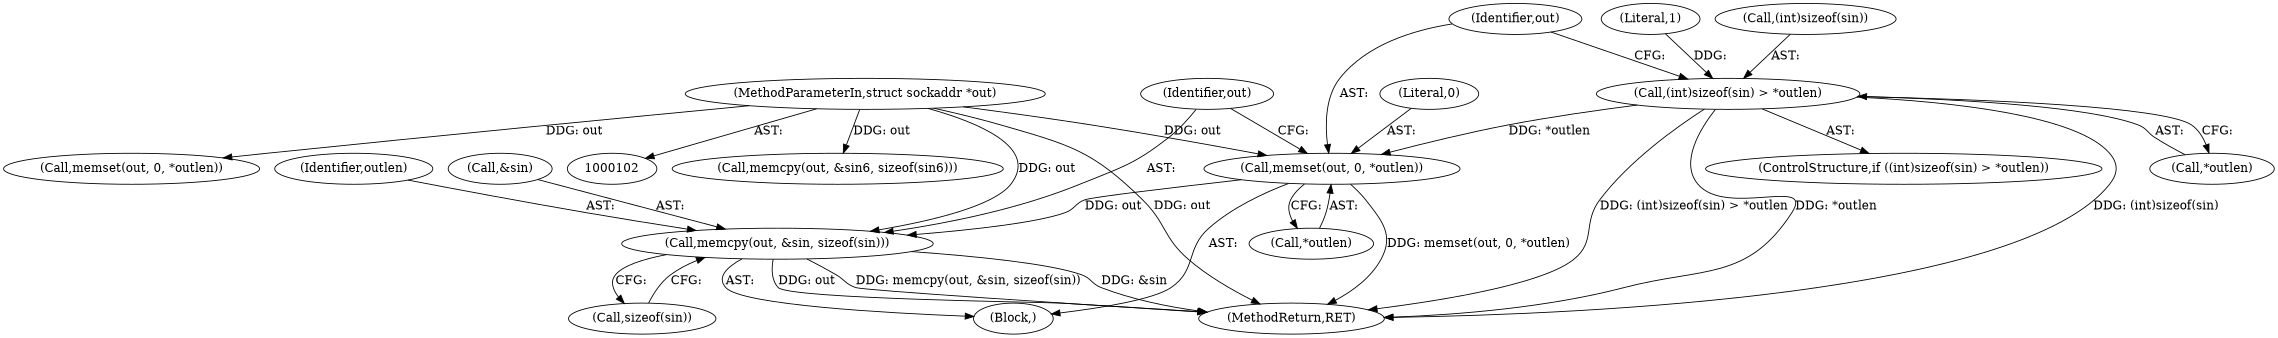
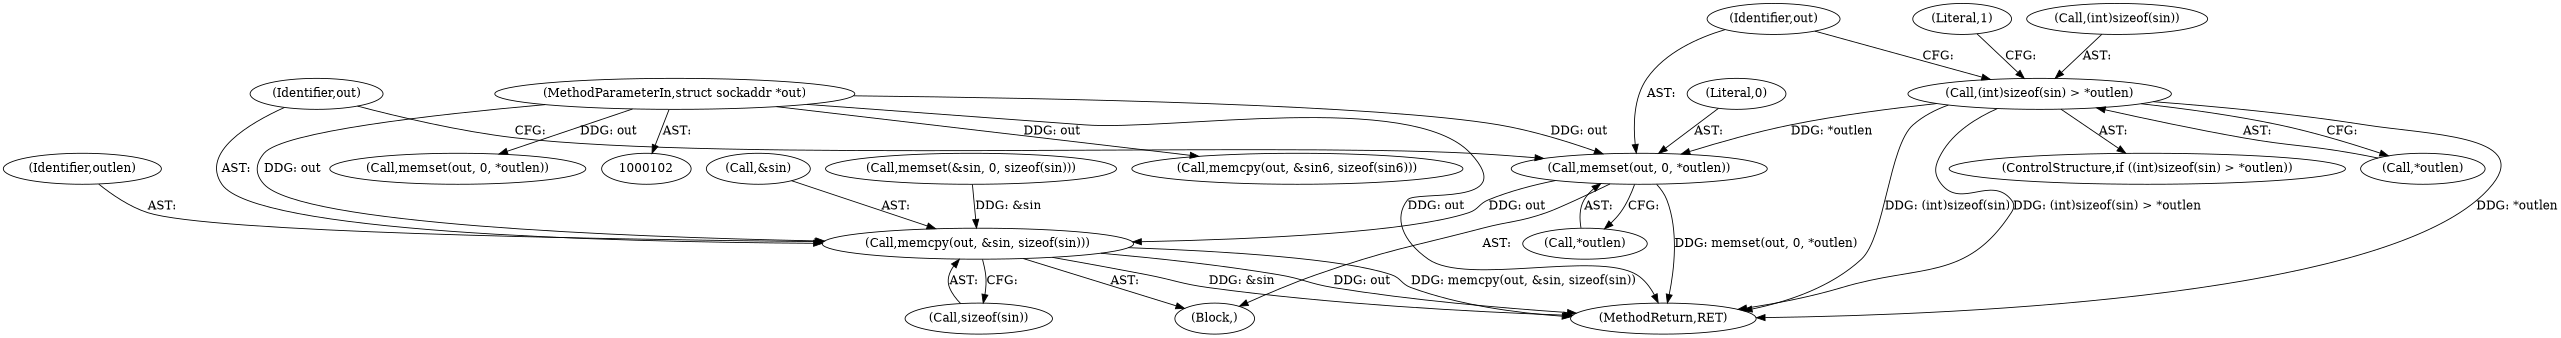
edge "(Literal,1)" -> "(Call,(int)sizeof(sin) > *outlen)": label "DDG: " -> "CFG: "
node "(Call,memset(&sin, 0, sizeof(sin)))": added
edge "(Call,sizeof(sin))" -> "(Call,memcpy(out, &sin, sizeof(sin)))": label "CFG: " -> "AST: "
